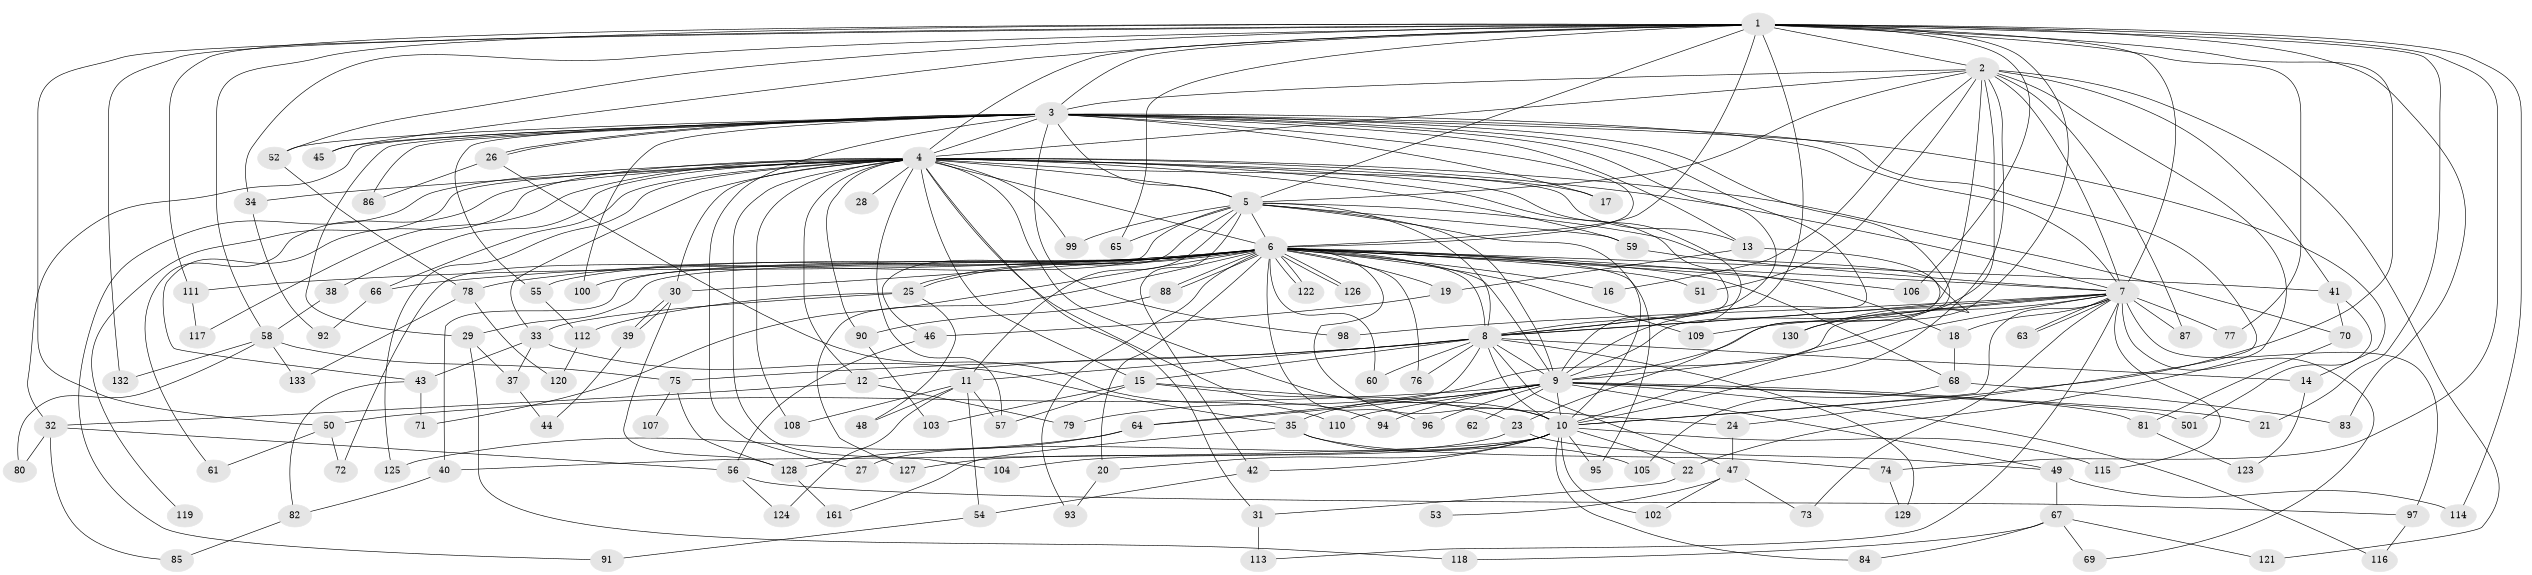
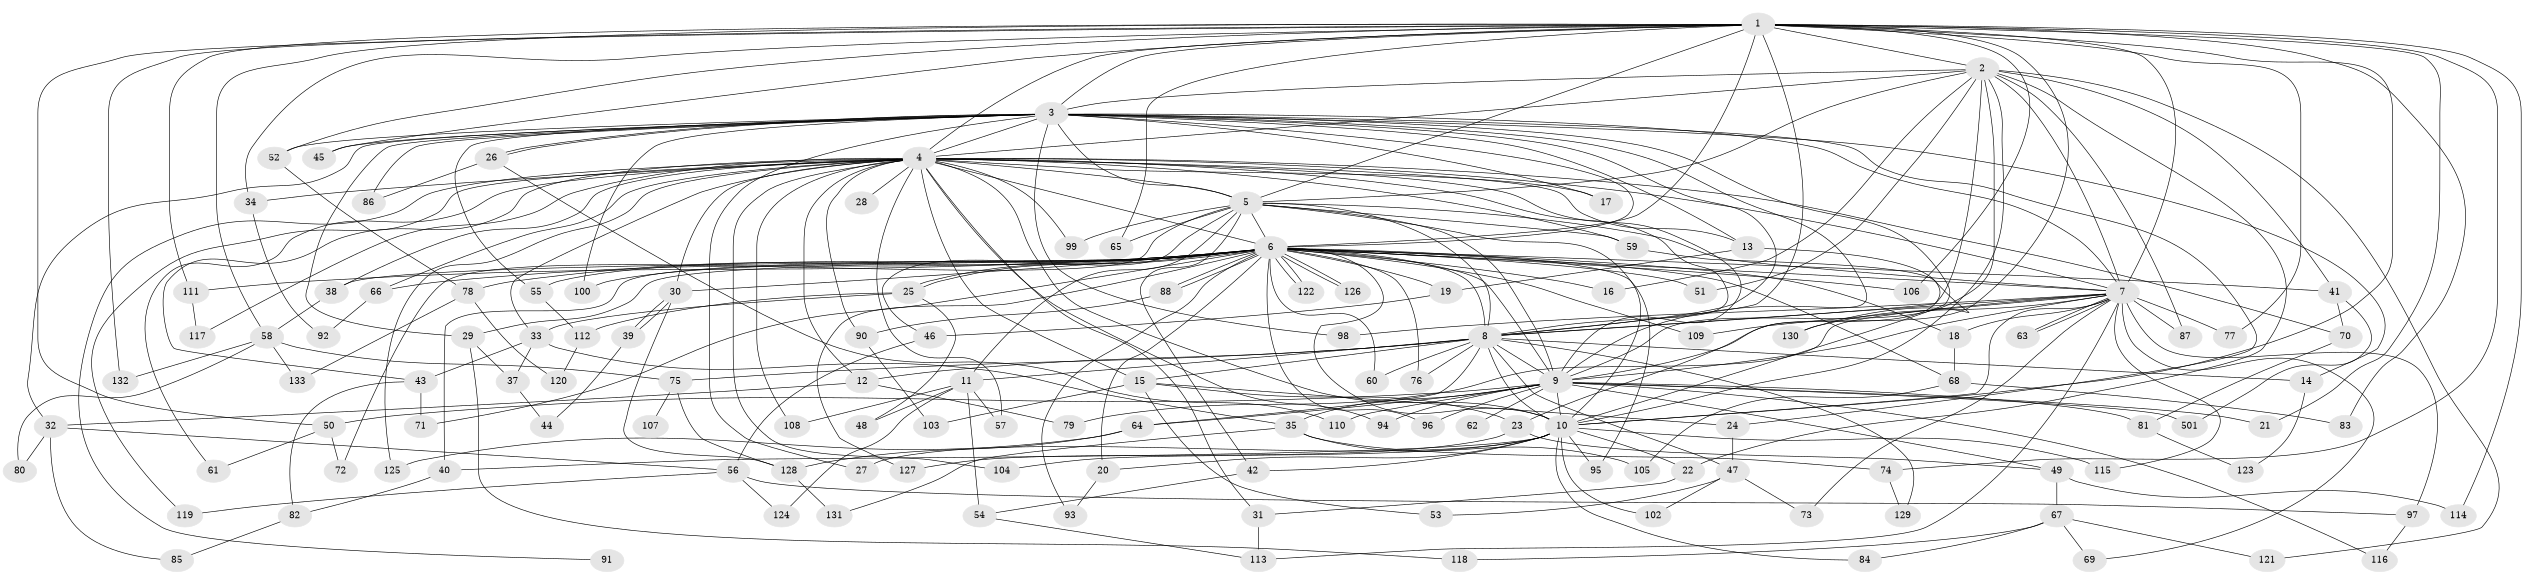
edge "6" -- "38": added
edge "15" -- "57": now "15" -- "53"
edge "56" -- "119": added
node "161": label "161" -> "131"
edge "54" -- "91": now "54" -- "113"
